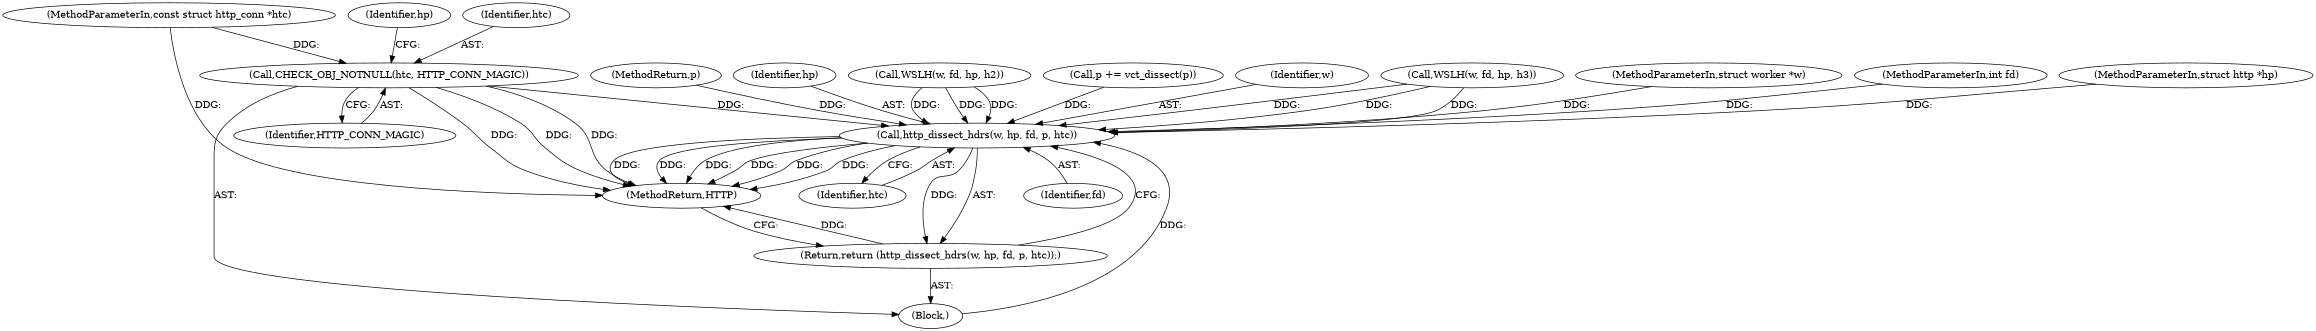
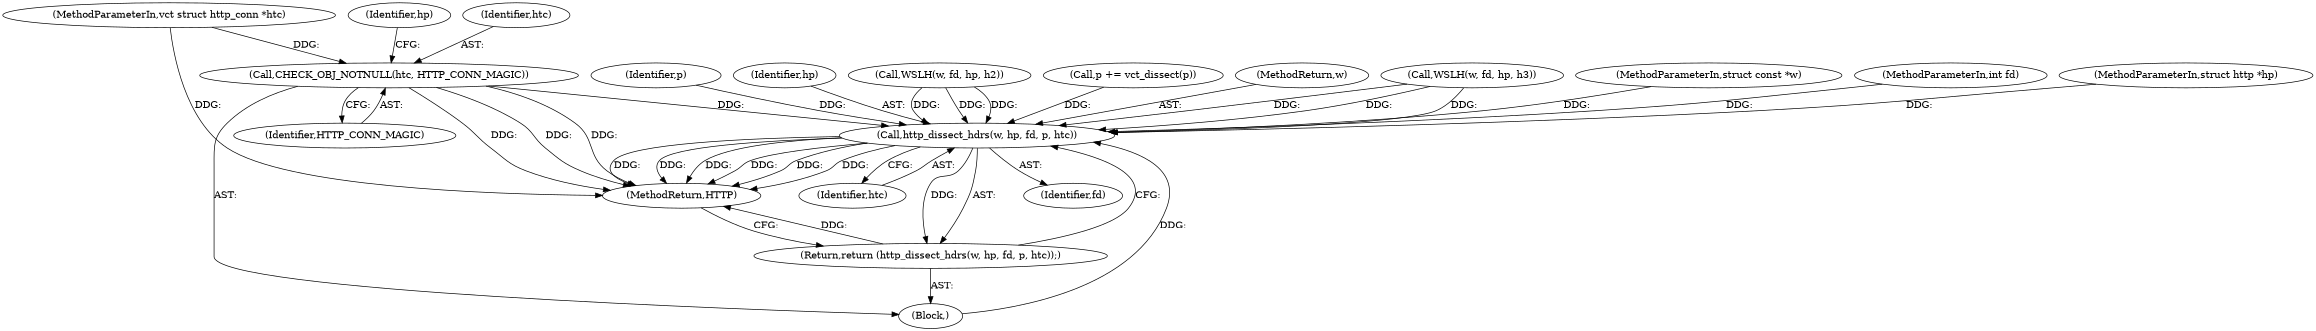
node "(MethodParameterIn,const struct http_conn *htc)": label "(MethodParameterIn,const struct http_conn *htc)" -> "(MethodParameterIn,vct struct http_conn *htc)"
node "(MethodReturn,p)": label "(MethodReturn,p)" -> "(Identifier,p)"
node "(Identifier,w)": label "(Identifier,w)" -> "(MethodReturn,w)"
node "(MethodParameterIn,struct worker *w)": label "(MethodParameterIn,struct worker *w)" -> "(MethodParameterIn,struct const *w)"
edge "(Identifier,fd)" -> "(Call,http_dissect_hdrs(w, hp, fd, p, htc))": reversed
